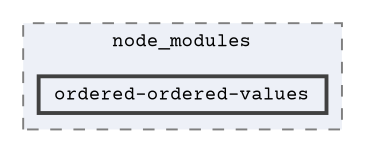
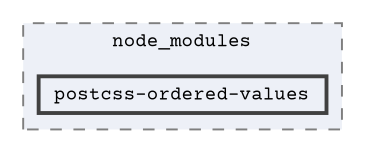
node "ordered-ordered-values": label "ordered-ordered-values" -> "postcss-ordered-values"
